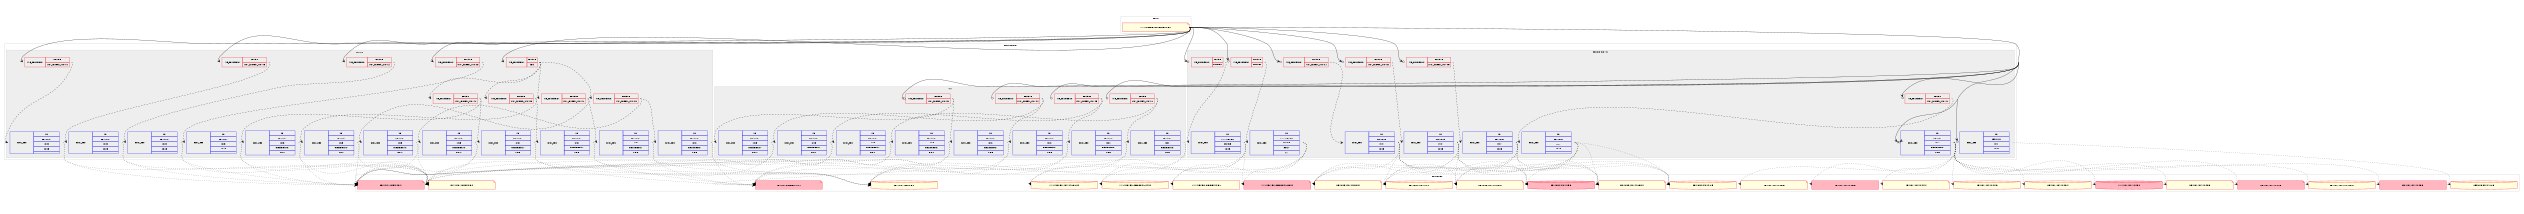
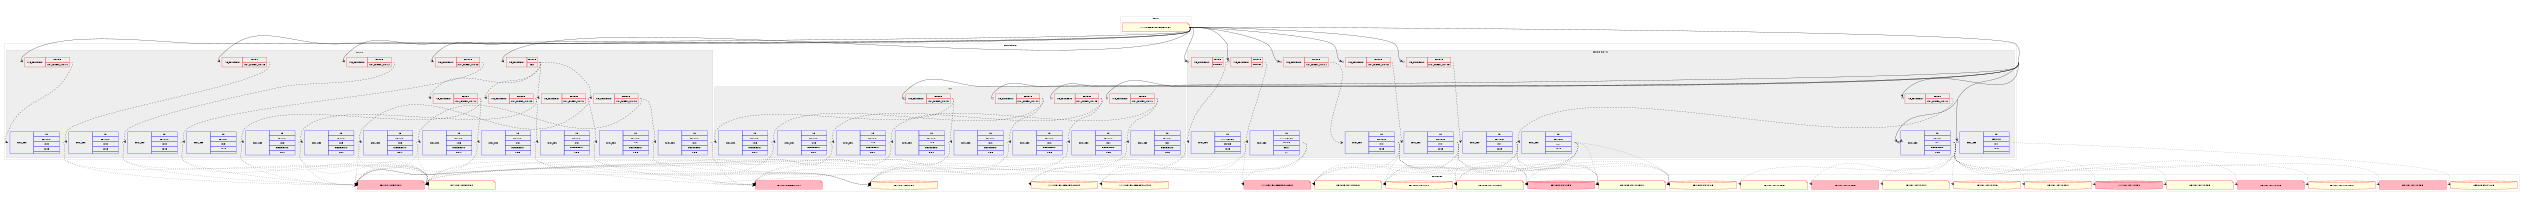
node "www-servers/libuv-2.4.34-r2": label "www-servers/libuv-2.4.34-r2" -> "www-servers/apache-2.4.34-r2"
node "www-servers/apache-2.2.34": removed
